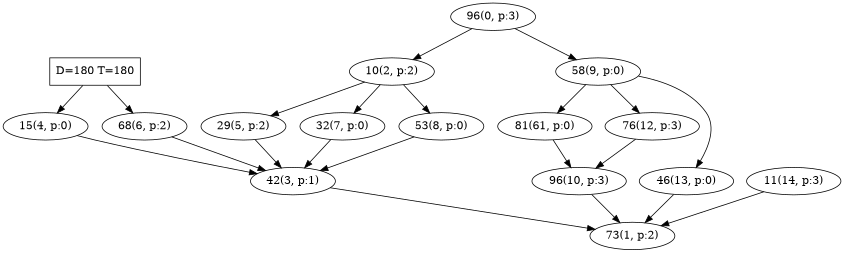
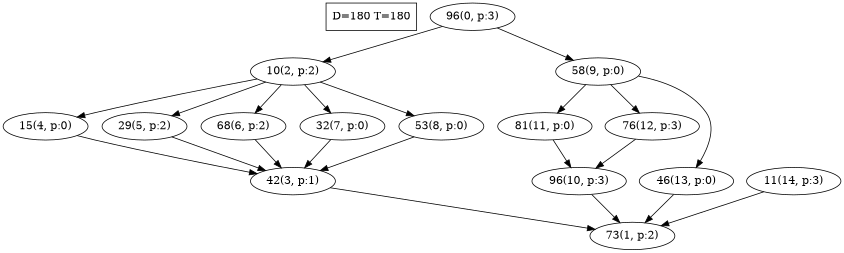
edge "D=180 T=180" -> "15(4, p:0)": now "10(2, p:2)" -> "15(4, p:0)"
edge "D=180 T=180" -> "68(6, p:2)": now "10(2, p:2)" -> "68(6, p:2)"
node "81(61, p:0)": label "81(61, p:0)" -> "81(11, p:0)"
